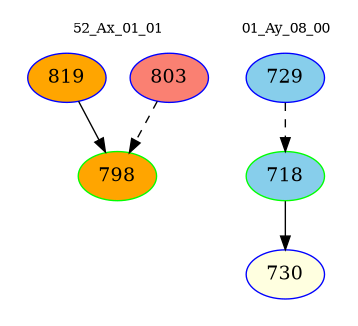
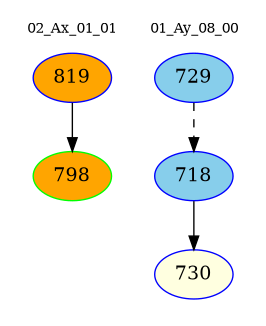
cluster "52_Ax_01_01": label "52_Ax_01_01" -> "02_Ax_01_01"
node "803": removed
node "718": color green -> blue
